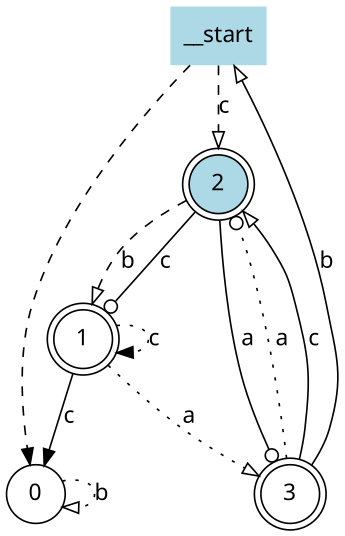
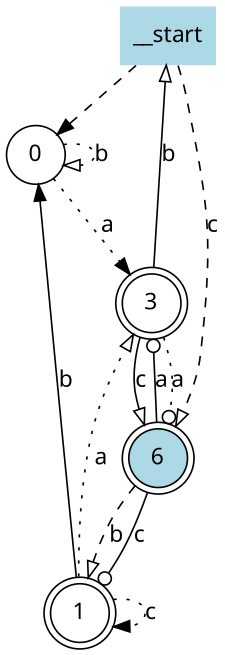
node "2": label "2" -> "6"
edge "0" -> "3": added, label "a"
edge "1" -> "0": label "c" -> "b"
